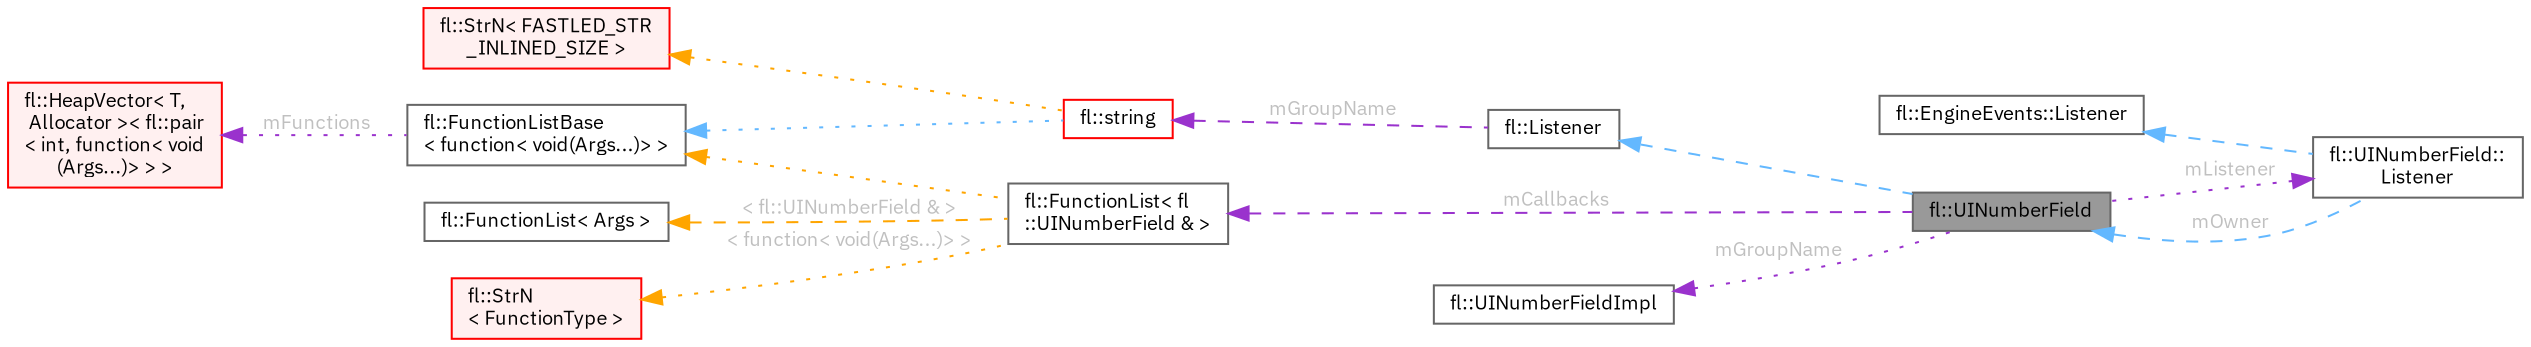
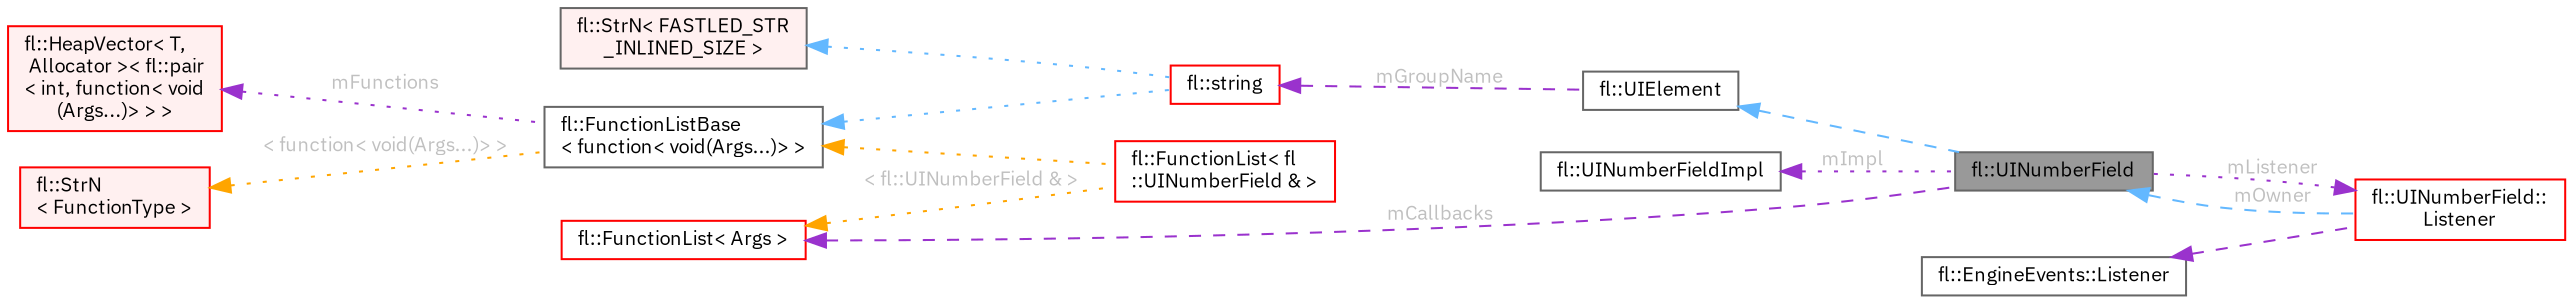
node "fl::StrN< FASTLED_STR _INLINED_SIZE >": color red -> gray40
edge "fl::string" -> "fl::StrN< FASTLED_STR _INLINED_SIZE >": color orange -> steelblue1
node "fl::Listener": label "fl::Listener" -> "fl::UIElement"
edge "fl::UINumberField:: Listener" -> "fl::EngineEvents::Listener": color steelblue1 -> darkorchid3
node "fl::UINumberField:: Listener": color gray40 -> red
edge "fl::UINumberField" -> "fl::FunctionList< fl ::UINumberField & >": now "fl::UINumberField" -> "fl::FunctionList< Args >"
node "fl::FunctionList< fl ::UINumberField & >": color gray40 -> red
node "fl::FunctionList< Args >": color gray40 -> red
edge "fl::FunctionList< fl ::UINumberField & >" -> "fl::FunctionList< Args >": style dashed -> dotted
edge "fl::UINumberField" -> "fl::UINumberFieldImpl": label " mGroupName" -> " mImpl"
edge "fl::FunctionList< fl ::UINumberField & >" -> "fl::StrN < FunctionType >": now "fl::FunctionListBase < function< void(Args...)> >" -> "fl::StrN < FunctionType >"
